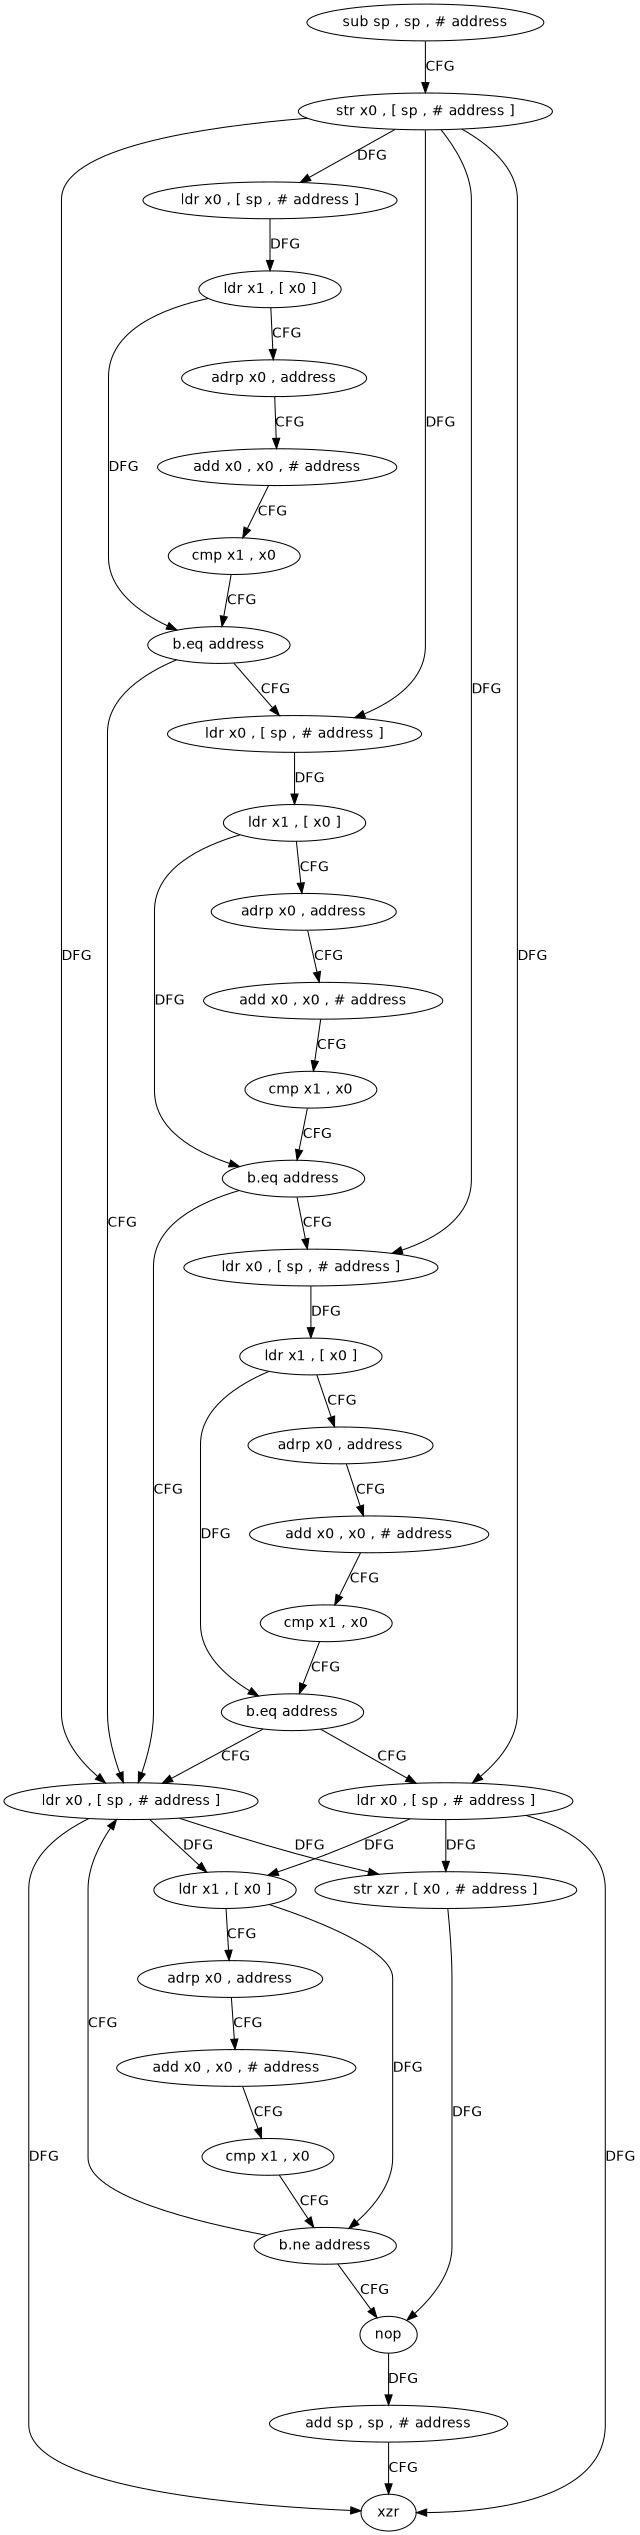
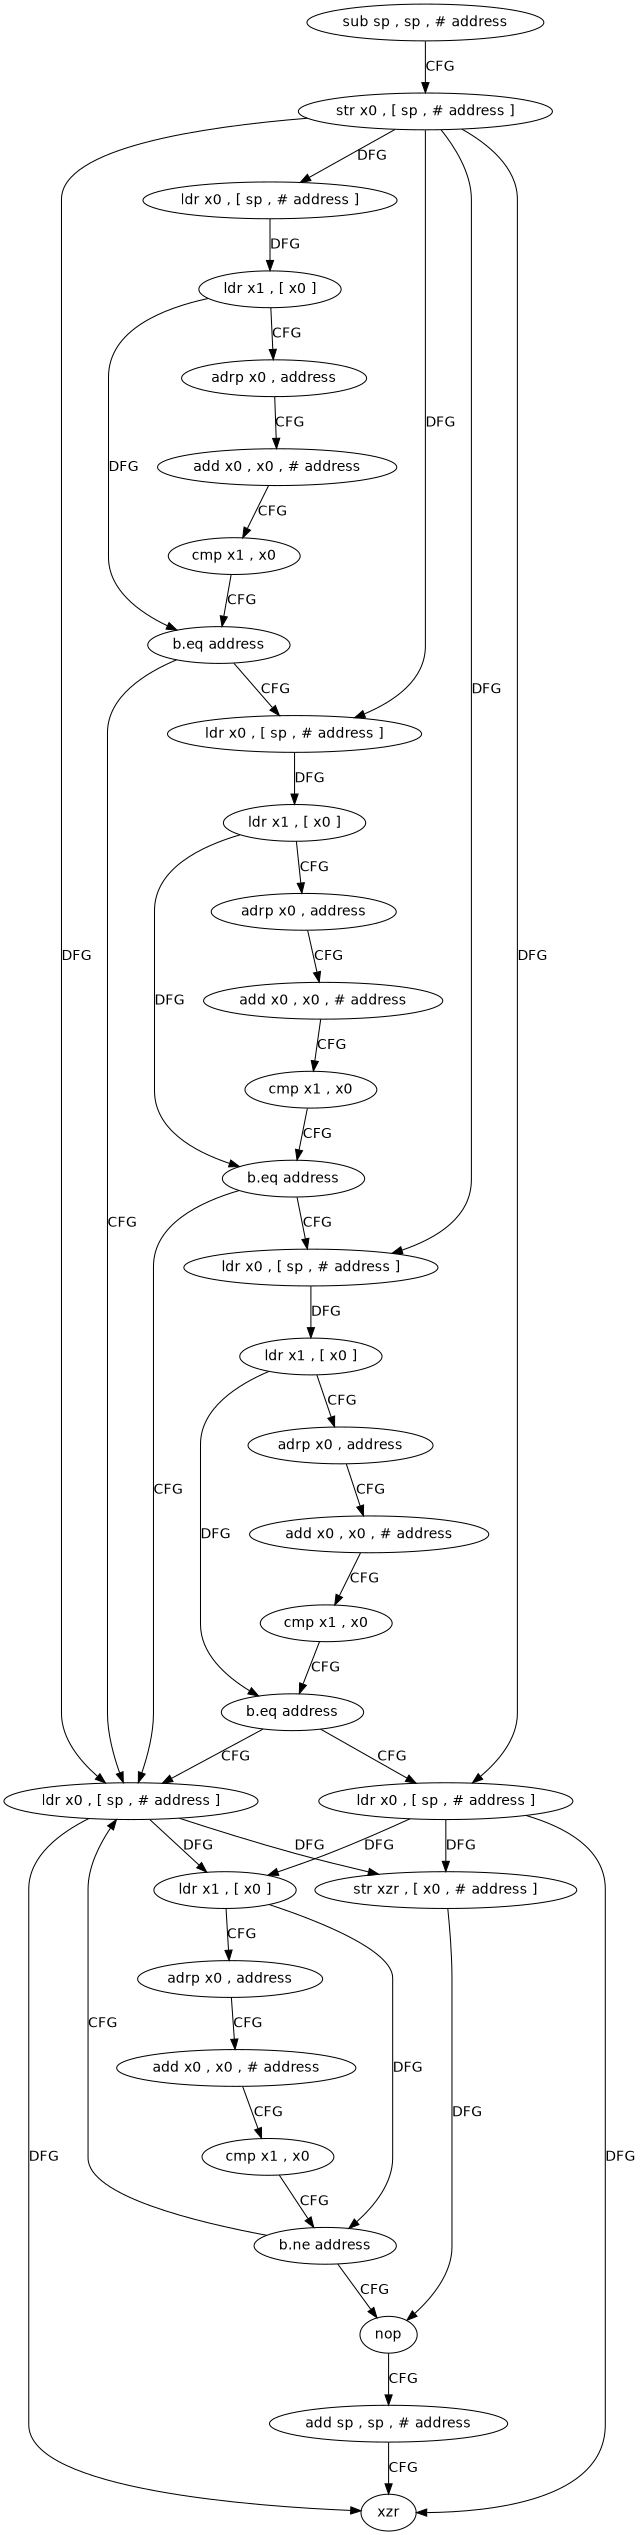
edge "nop" -> "add sp , sp , # address": label "DFG" -> "CFG"
